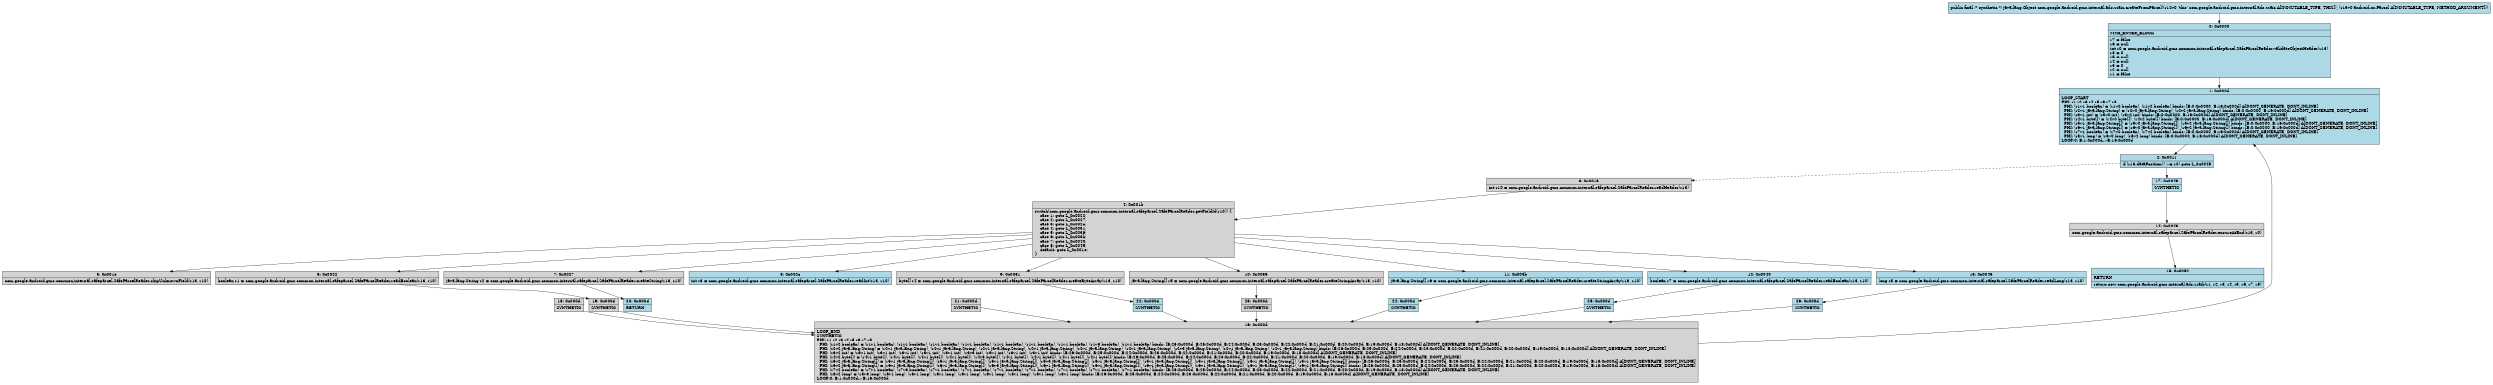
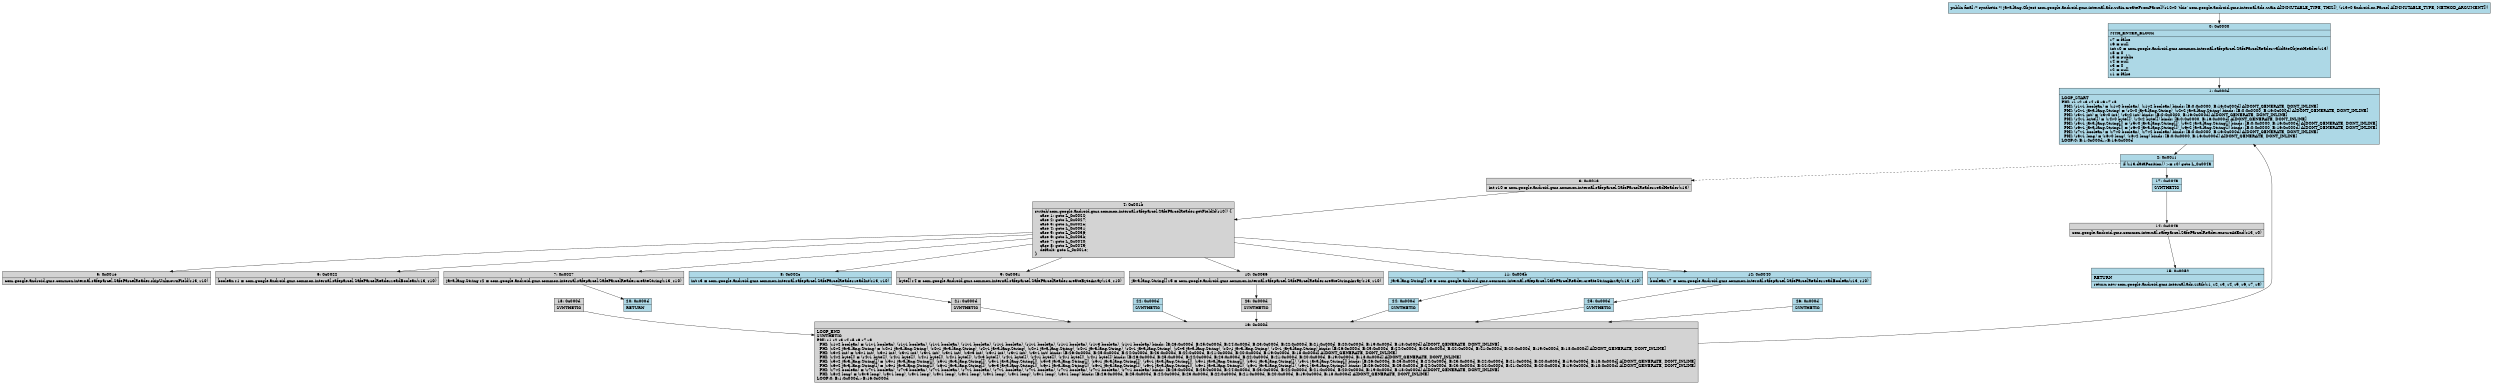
node "0: 0x0000": text "r5 = null" -> "r5 = public"
node "13: 0x0045": removed
edge "8: 0x002c" -> "21: 0x000d": added
edge "9: 0x0031" -> "22: 0x000d": removed
node "19: 0x000d": removed
